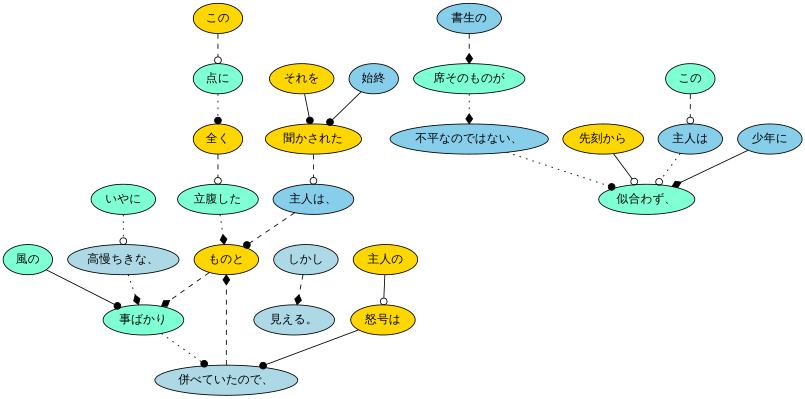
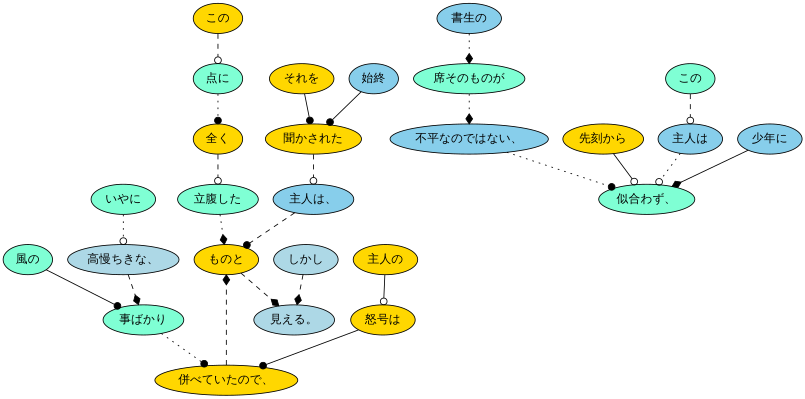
edge "書生の" -> "席そのものが": style dashed -> dotted
edge "高慢ちきな、" -> "事ばかり": style dotted -> dashed
edge "ものと" -> "事ばかり": now "ものと" -> "見える。"
node "併べていたので、": fillcolor lightblue -> gold
